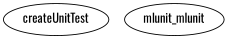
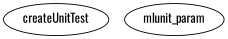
node "mlunit_mlunit": label "mlunit_mlunit" -> "mlunit_param"
